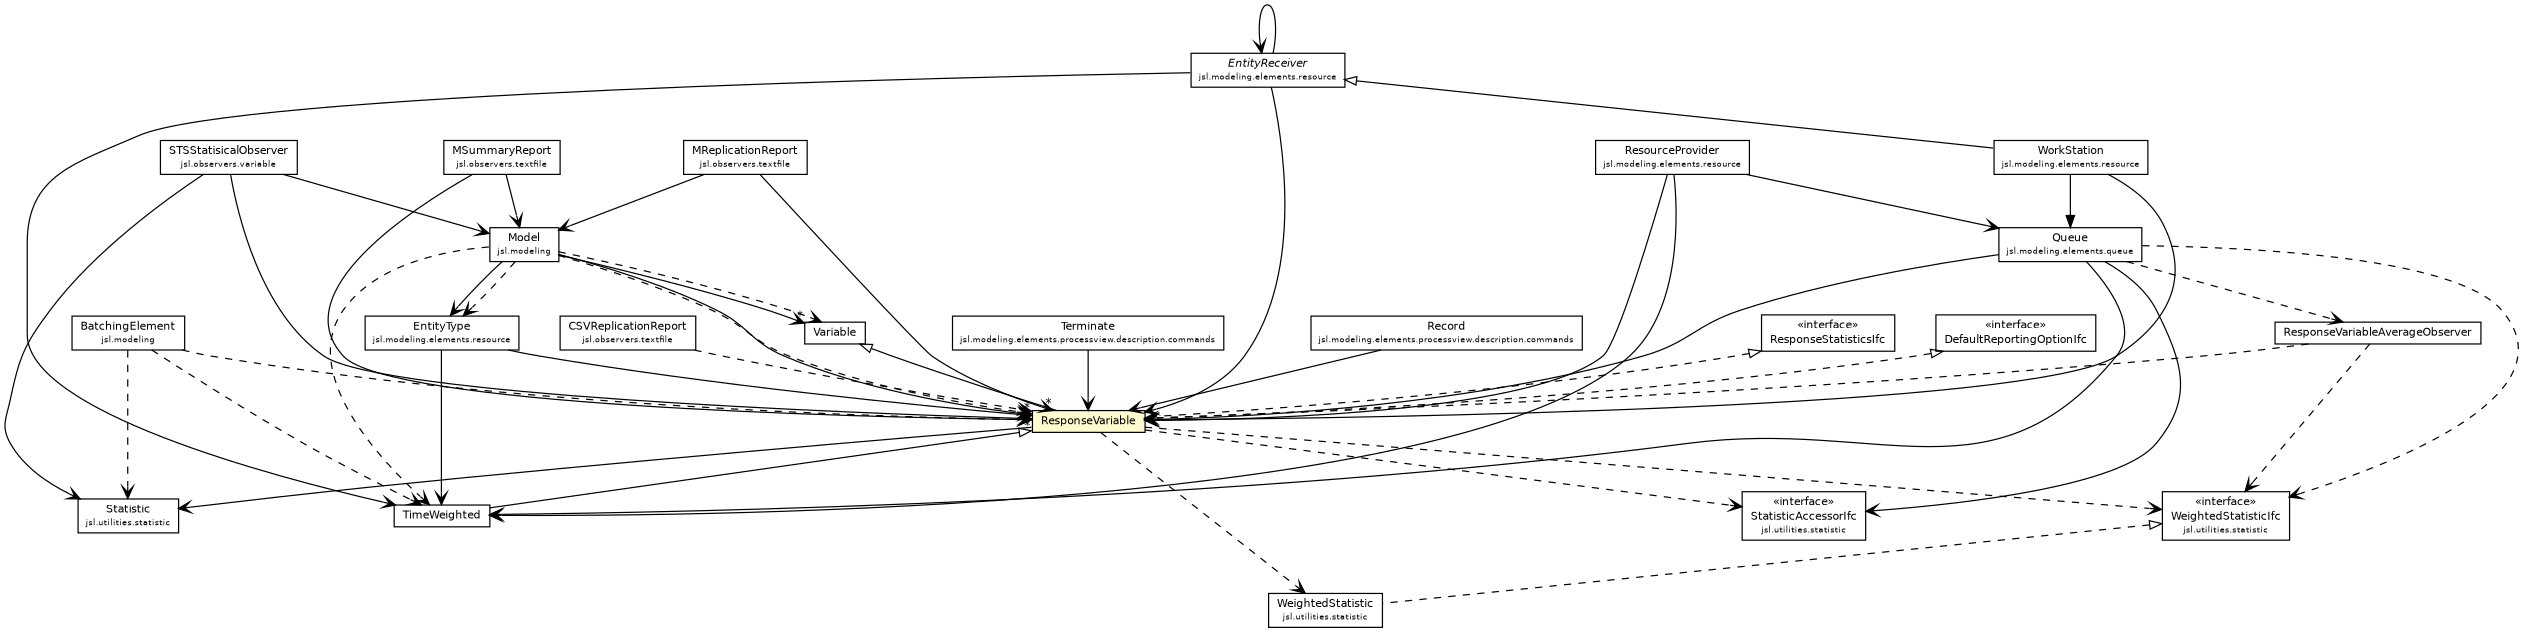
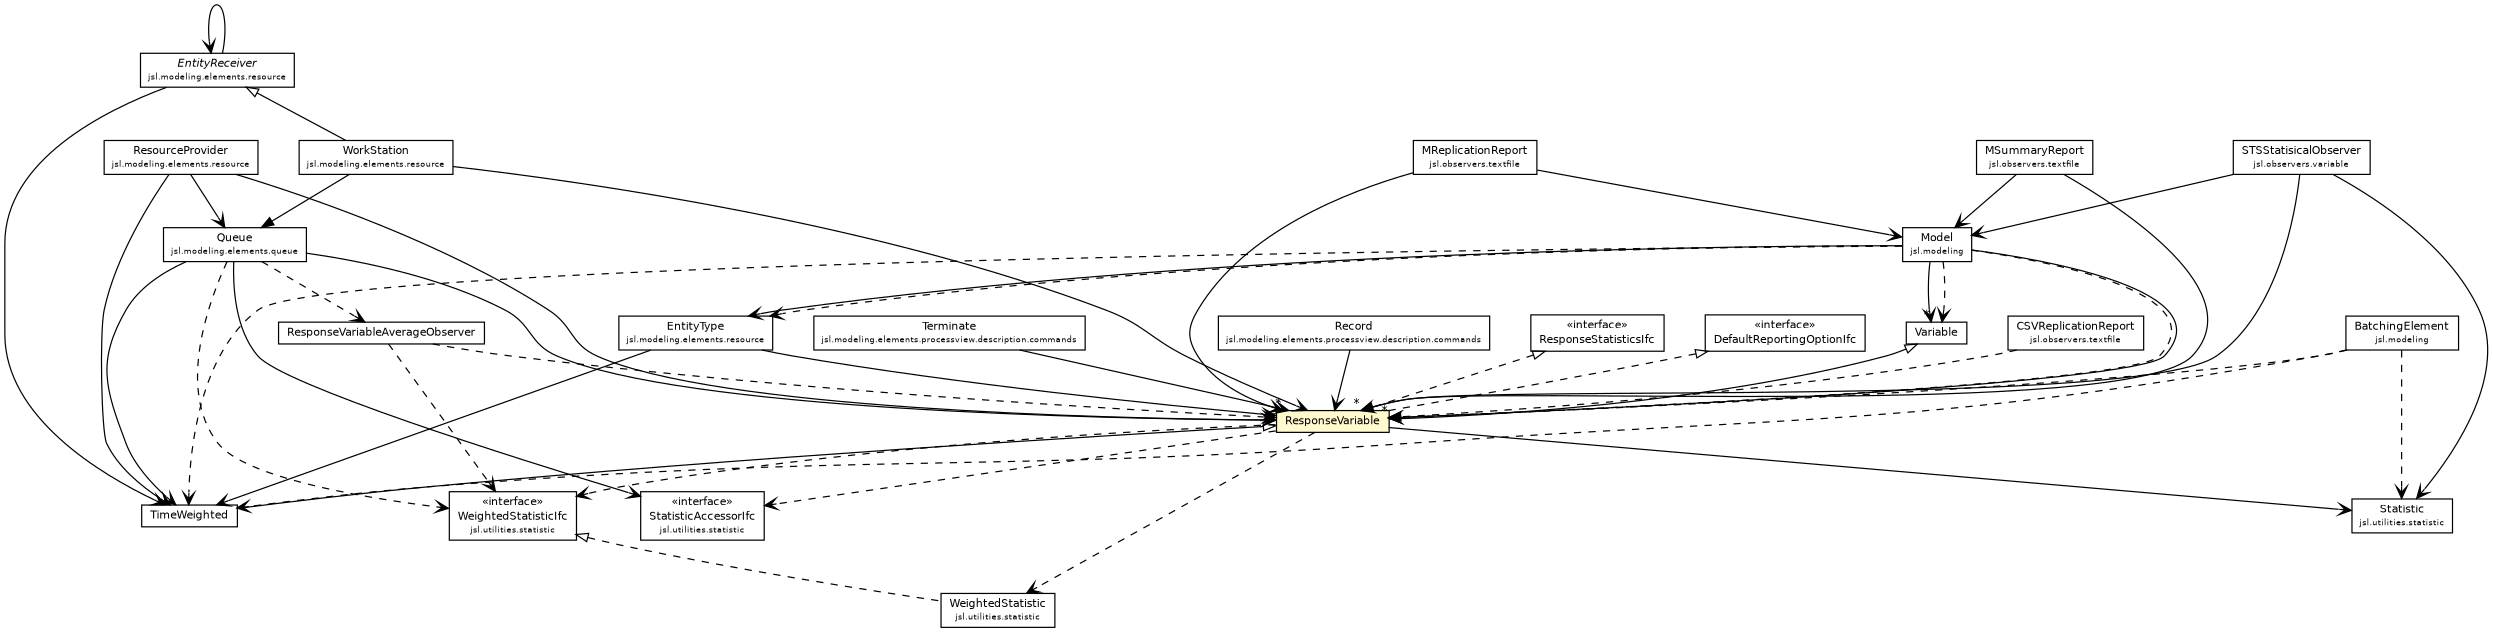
edge "EntityReceiver" -> "ResponseVariable": removed
edge "CSVReplicationReport" -> "ResponseVariable": arrowhead open -> normal
edge "STSStatisicalObserver" -> "ResponseVariable": arrowhead open -> normal
